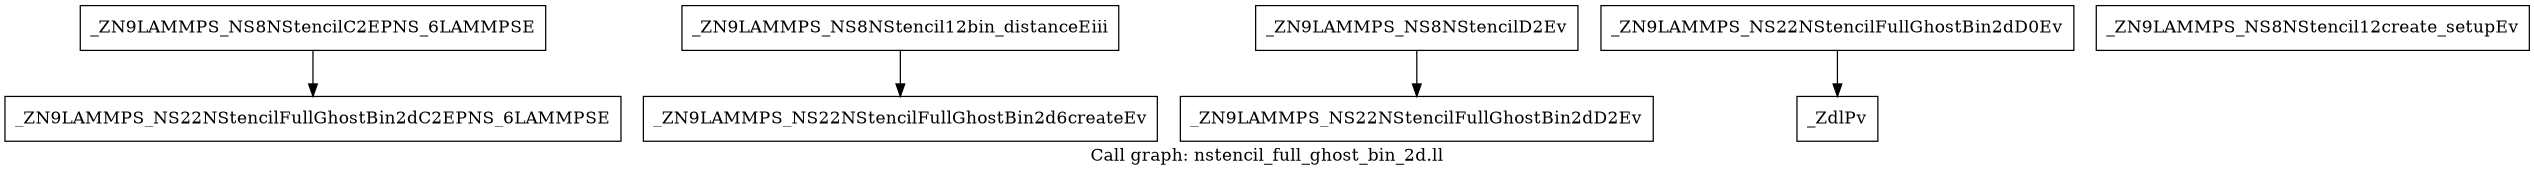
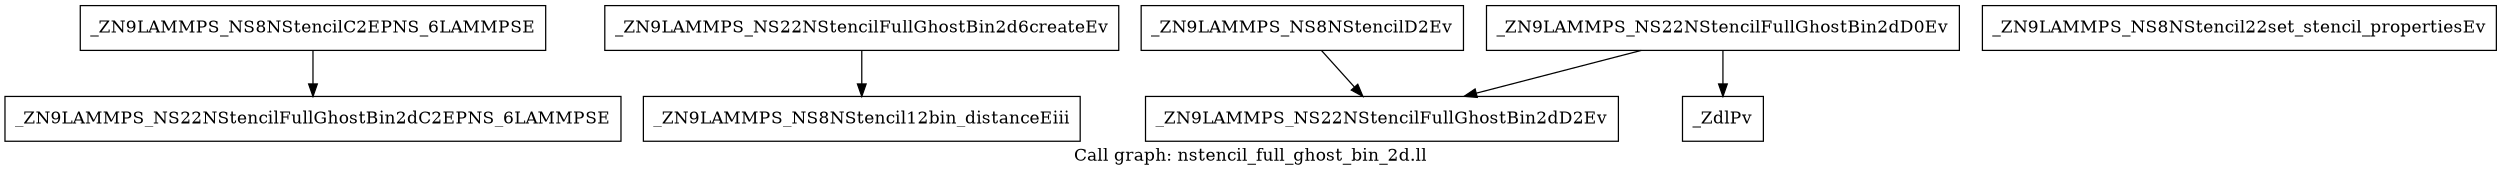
node "_ZN9LAMMPS_NS8NStencil22set_stencil_propertiesEv": added
node "_ZN9LAMMPS_NS8NStencil12create_setupEv": removed
edge "_ZN9LAMMPS_NS8NStencil12bin_distanceEiii" -> "_ZN9LAMMPS_NS22NStencilFullGhostBin2d6createEv": reversed
edge "_ZN9LAMMPS_NS22NStencilFullGhostBin2dD0Ev" -> "_ZN9LAMMPS_NS22NStencilFullGhostBin2dD2Ev": added
